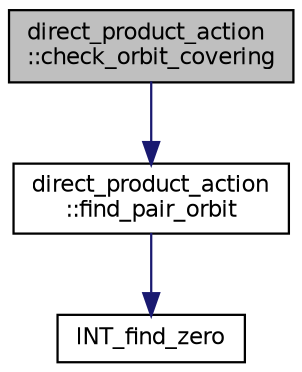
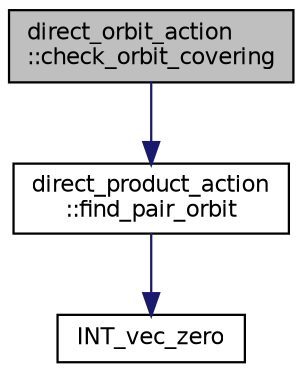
node "direct_product_action ::check_orbit_covering": label "direct_product_action ::check_orbit_covering" -> "direct_orbit_action ::check_orbit_covering"
node "INT_find_zero": label "INT_find_zero" -> "INT_vec_zero"
